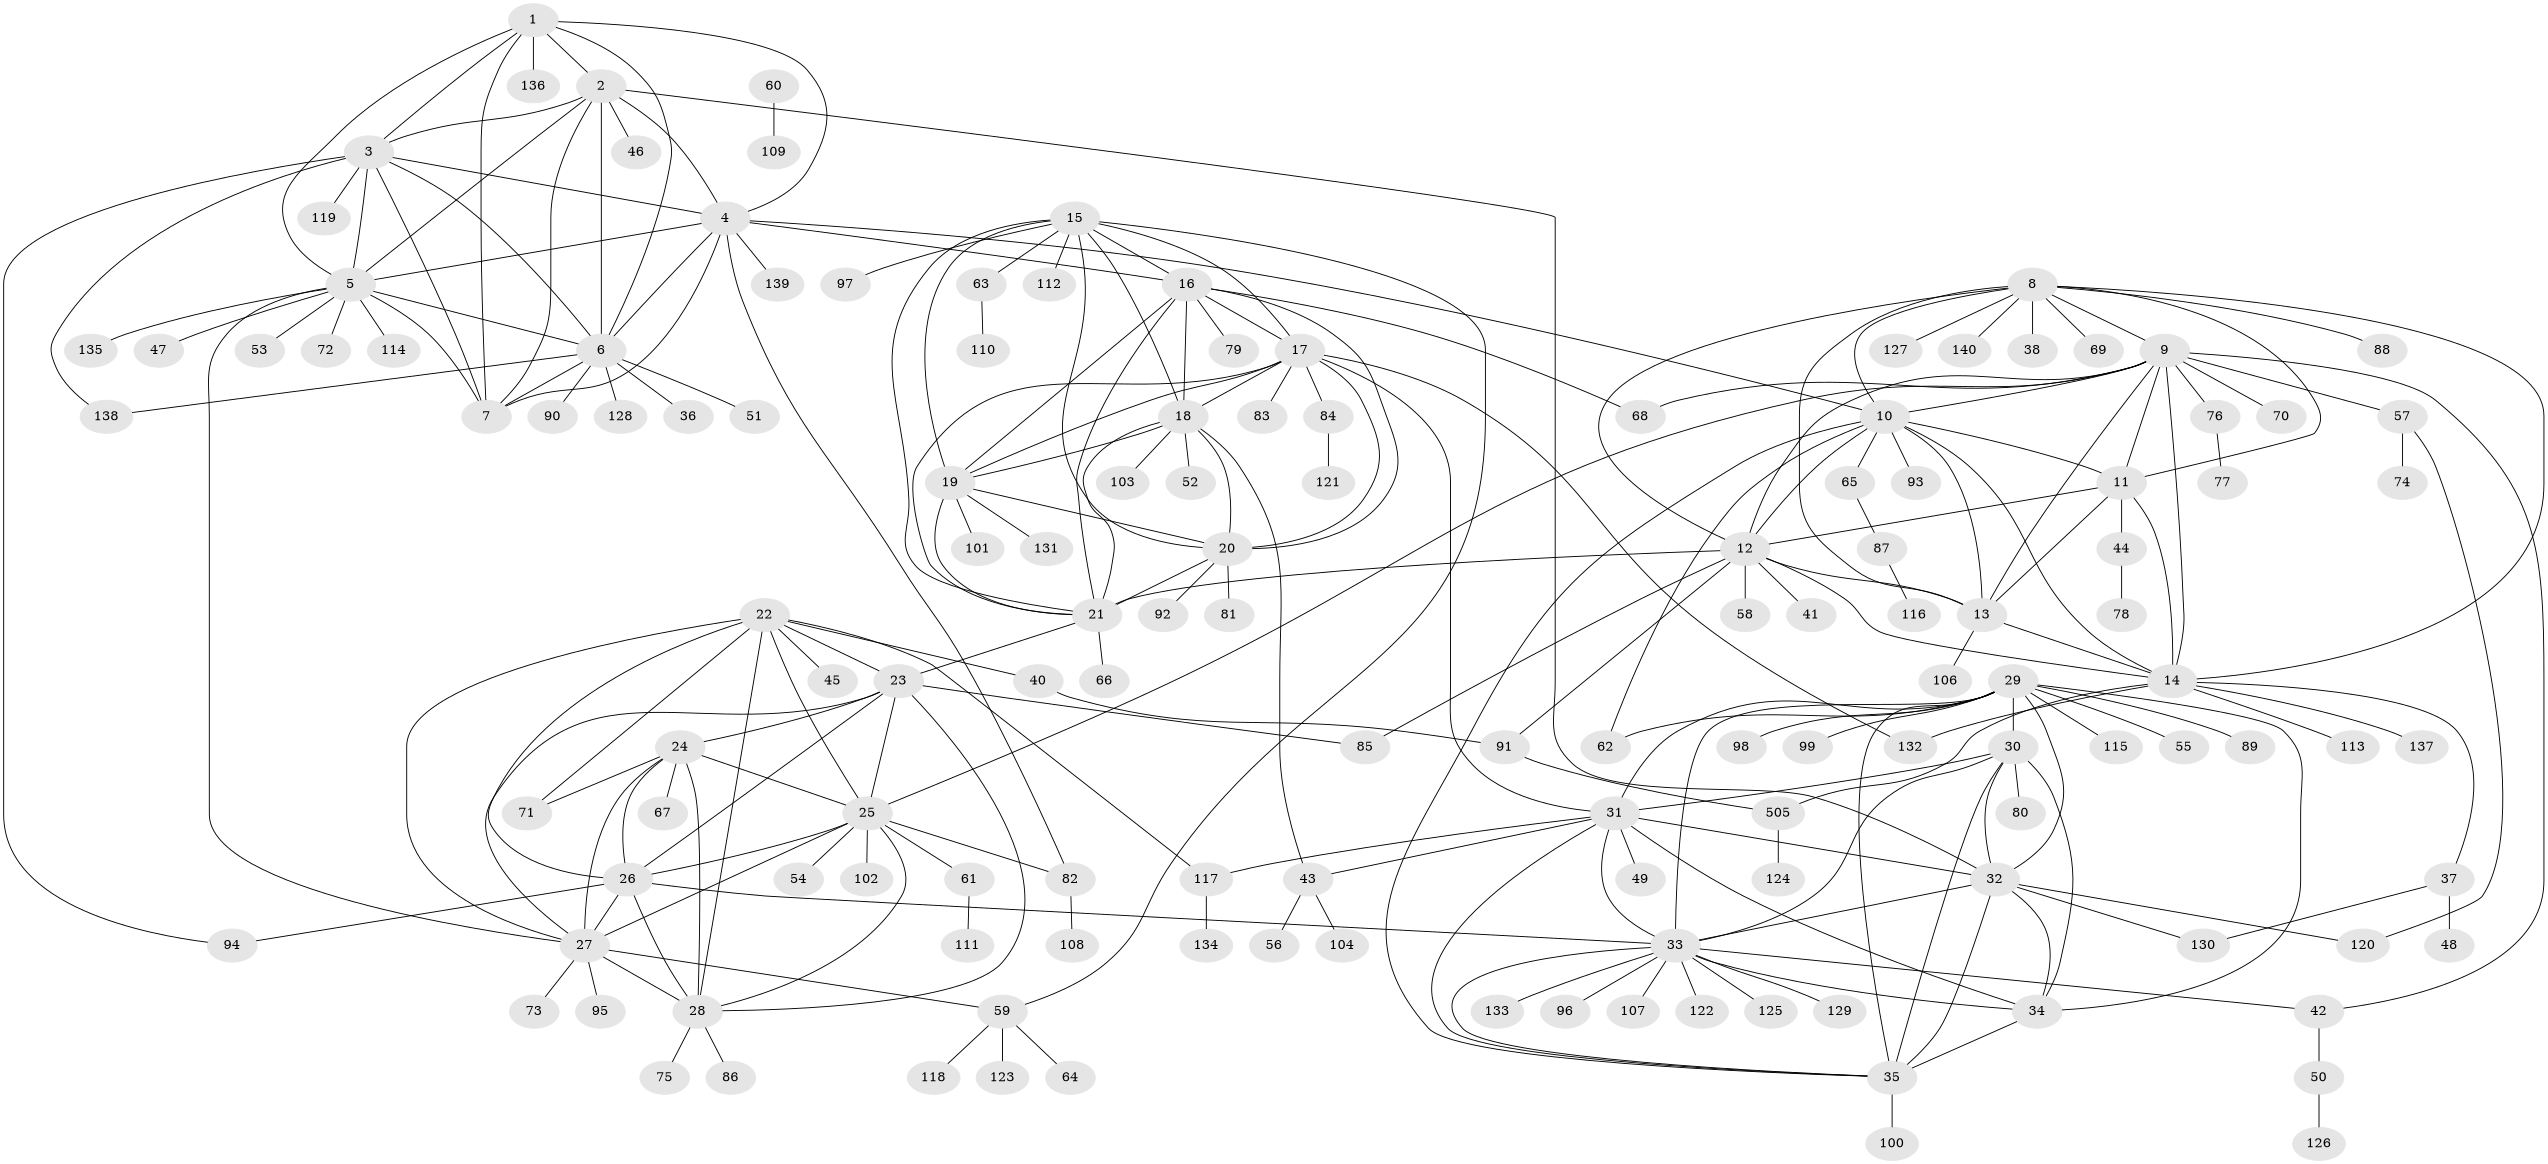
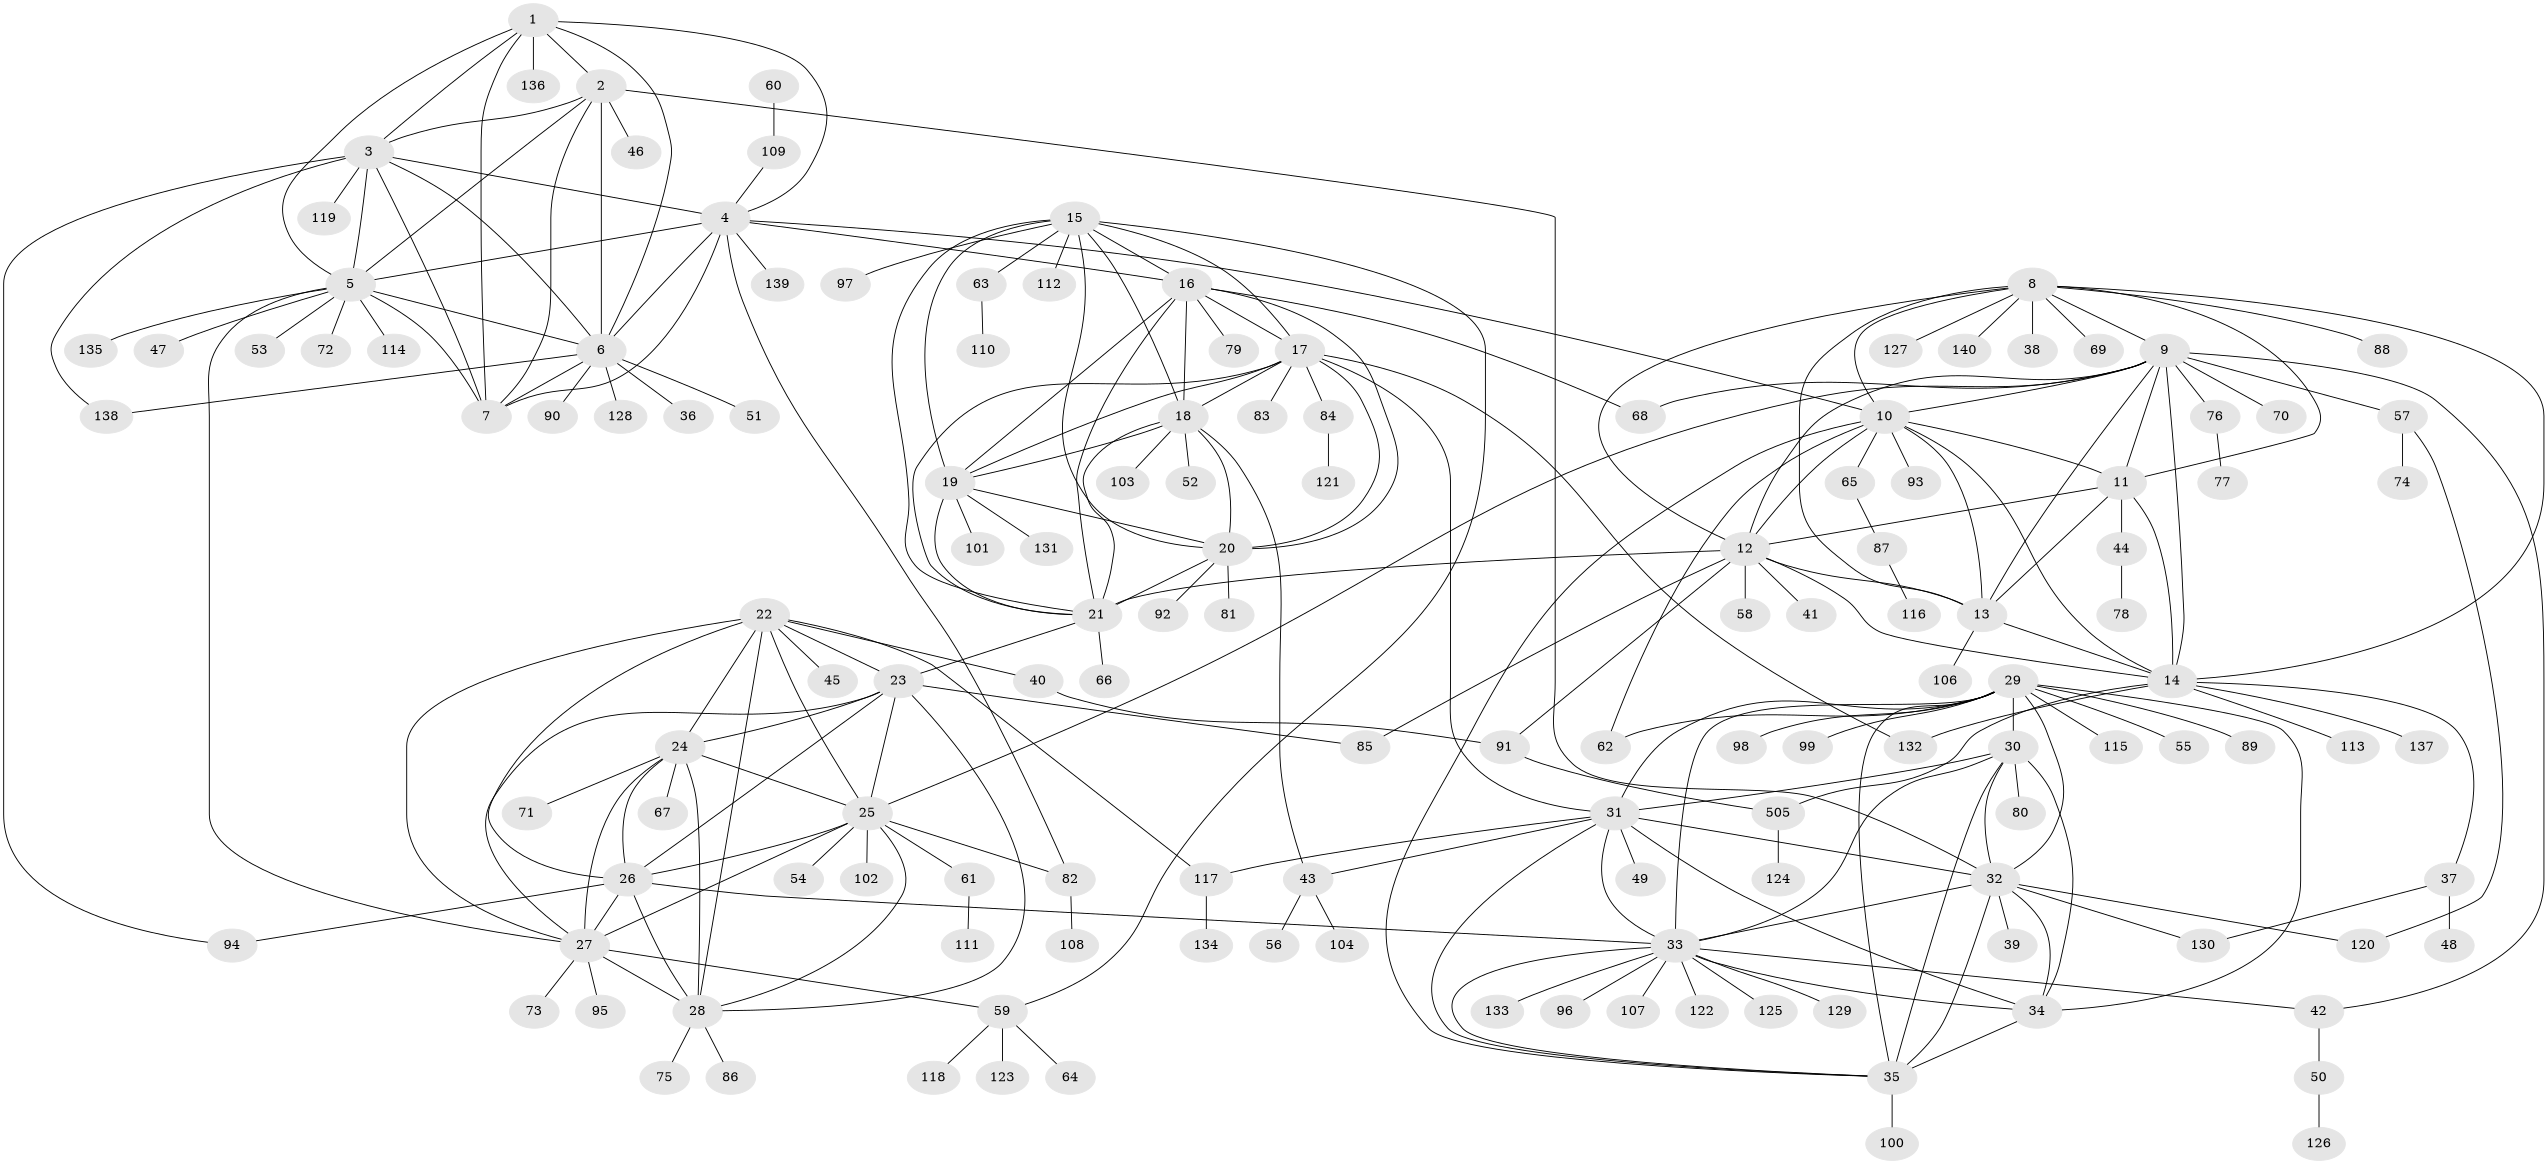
edge "2" -- "4": now "109" -- "4"
edge "22" -- "71": now "22" -- "24"
node "39": added
